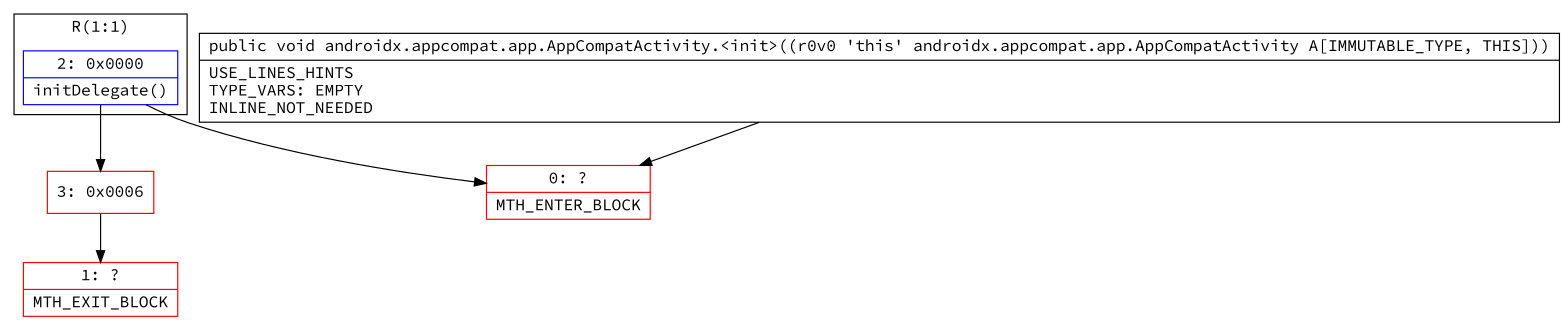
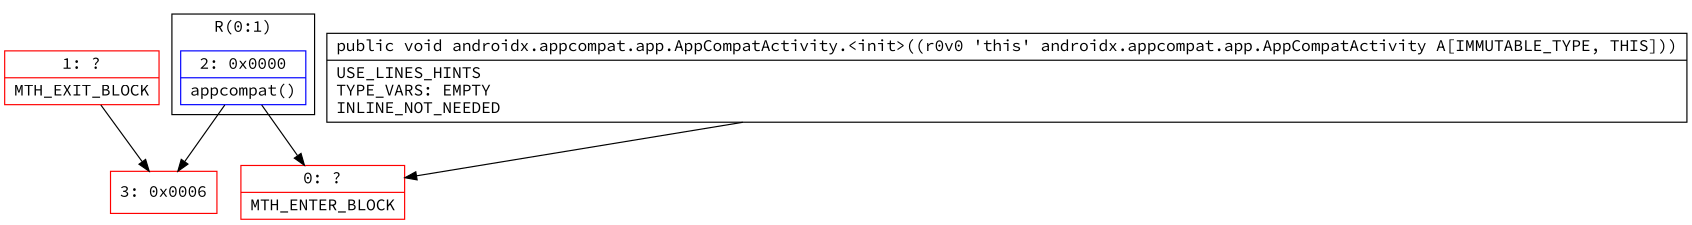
cluster "R(1:1)": label "R(1:1)" -> "R(0:1)"
node "2: 0x0000": text "initDelegate()" -> "appcompat()"
edge "3: 0x0006" -> "1: ?": reversed
